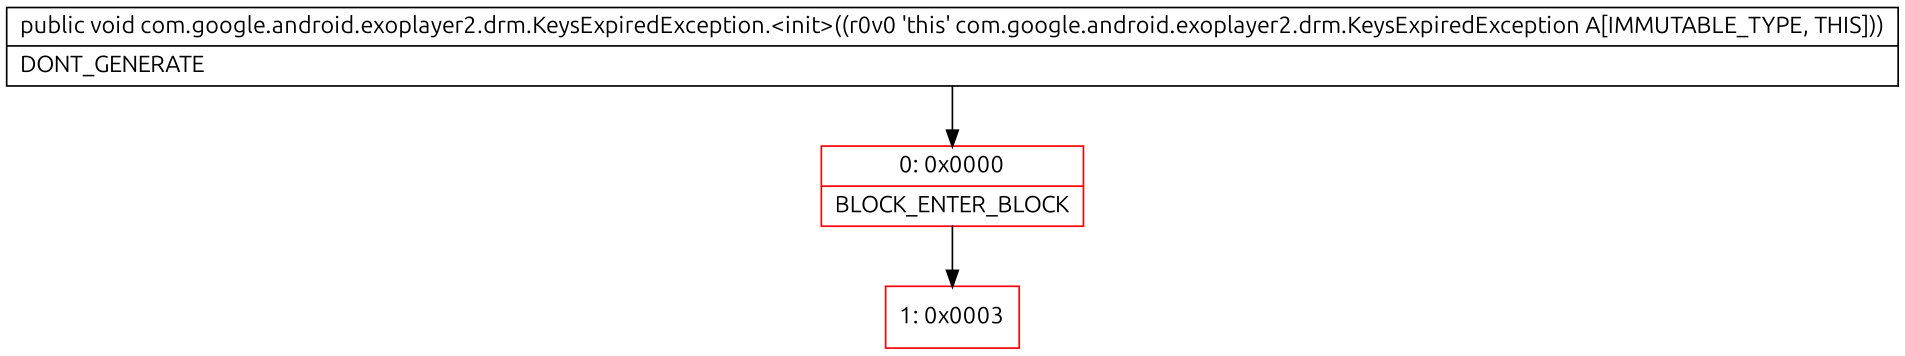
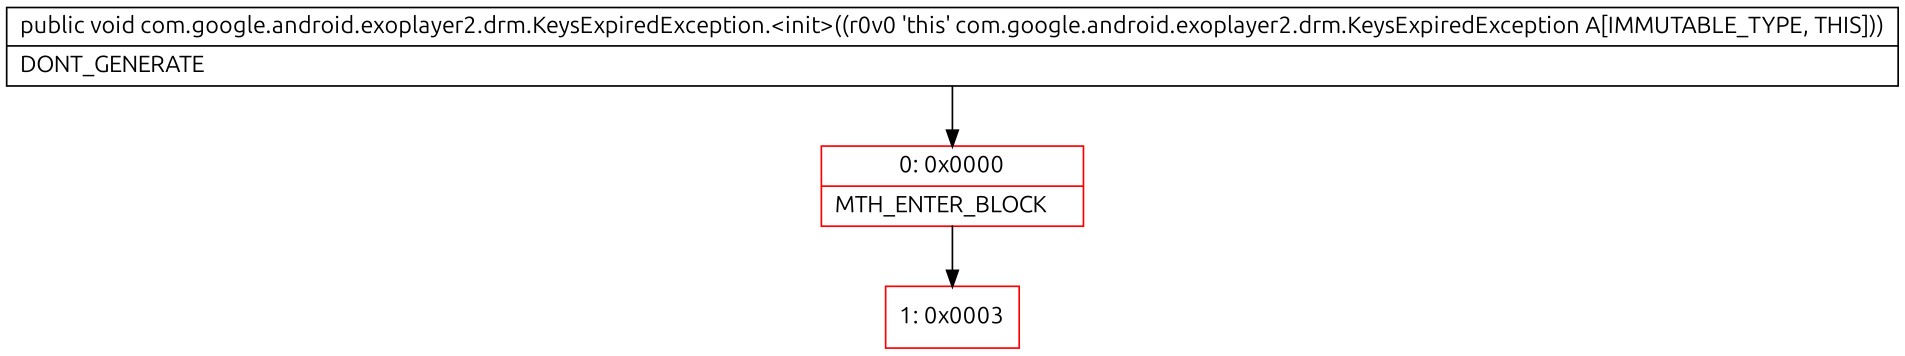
node "0: 0x0000": text "BLOCK_ENTER_BLOCK" -> "MTH_ENTER_BLOCK"
